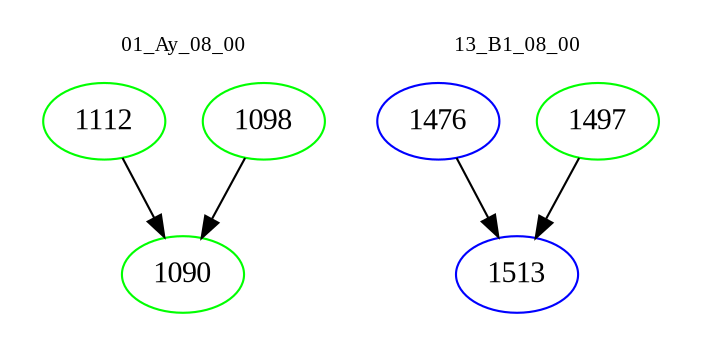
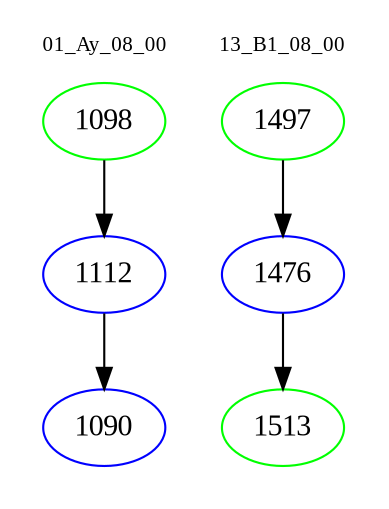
node "1112": color green -> blue
edge "1098" -> "1090": now "1098" -> "1112"
edge "1497" -> "1513": now "1497" -> "1476"
node "1090": color green -> blue
node "1513": color blue -> green
